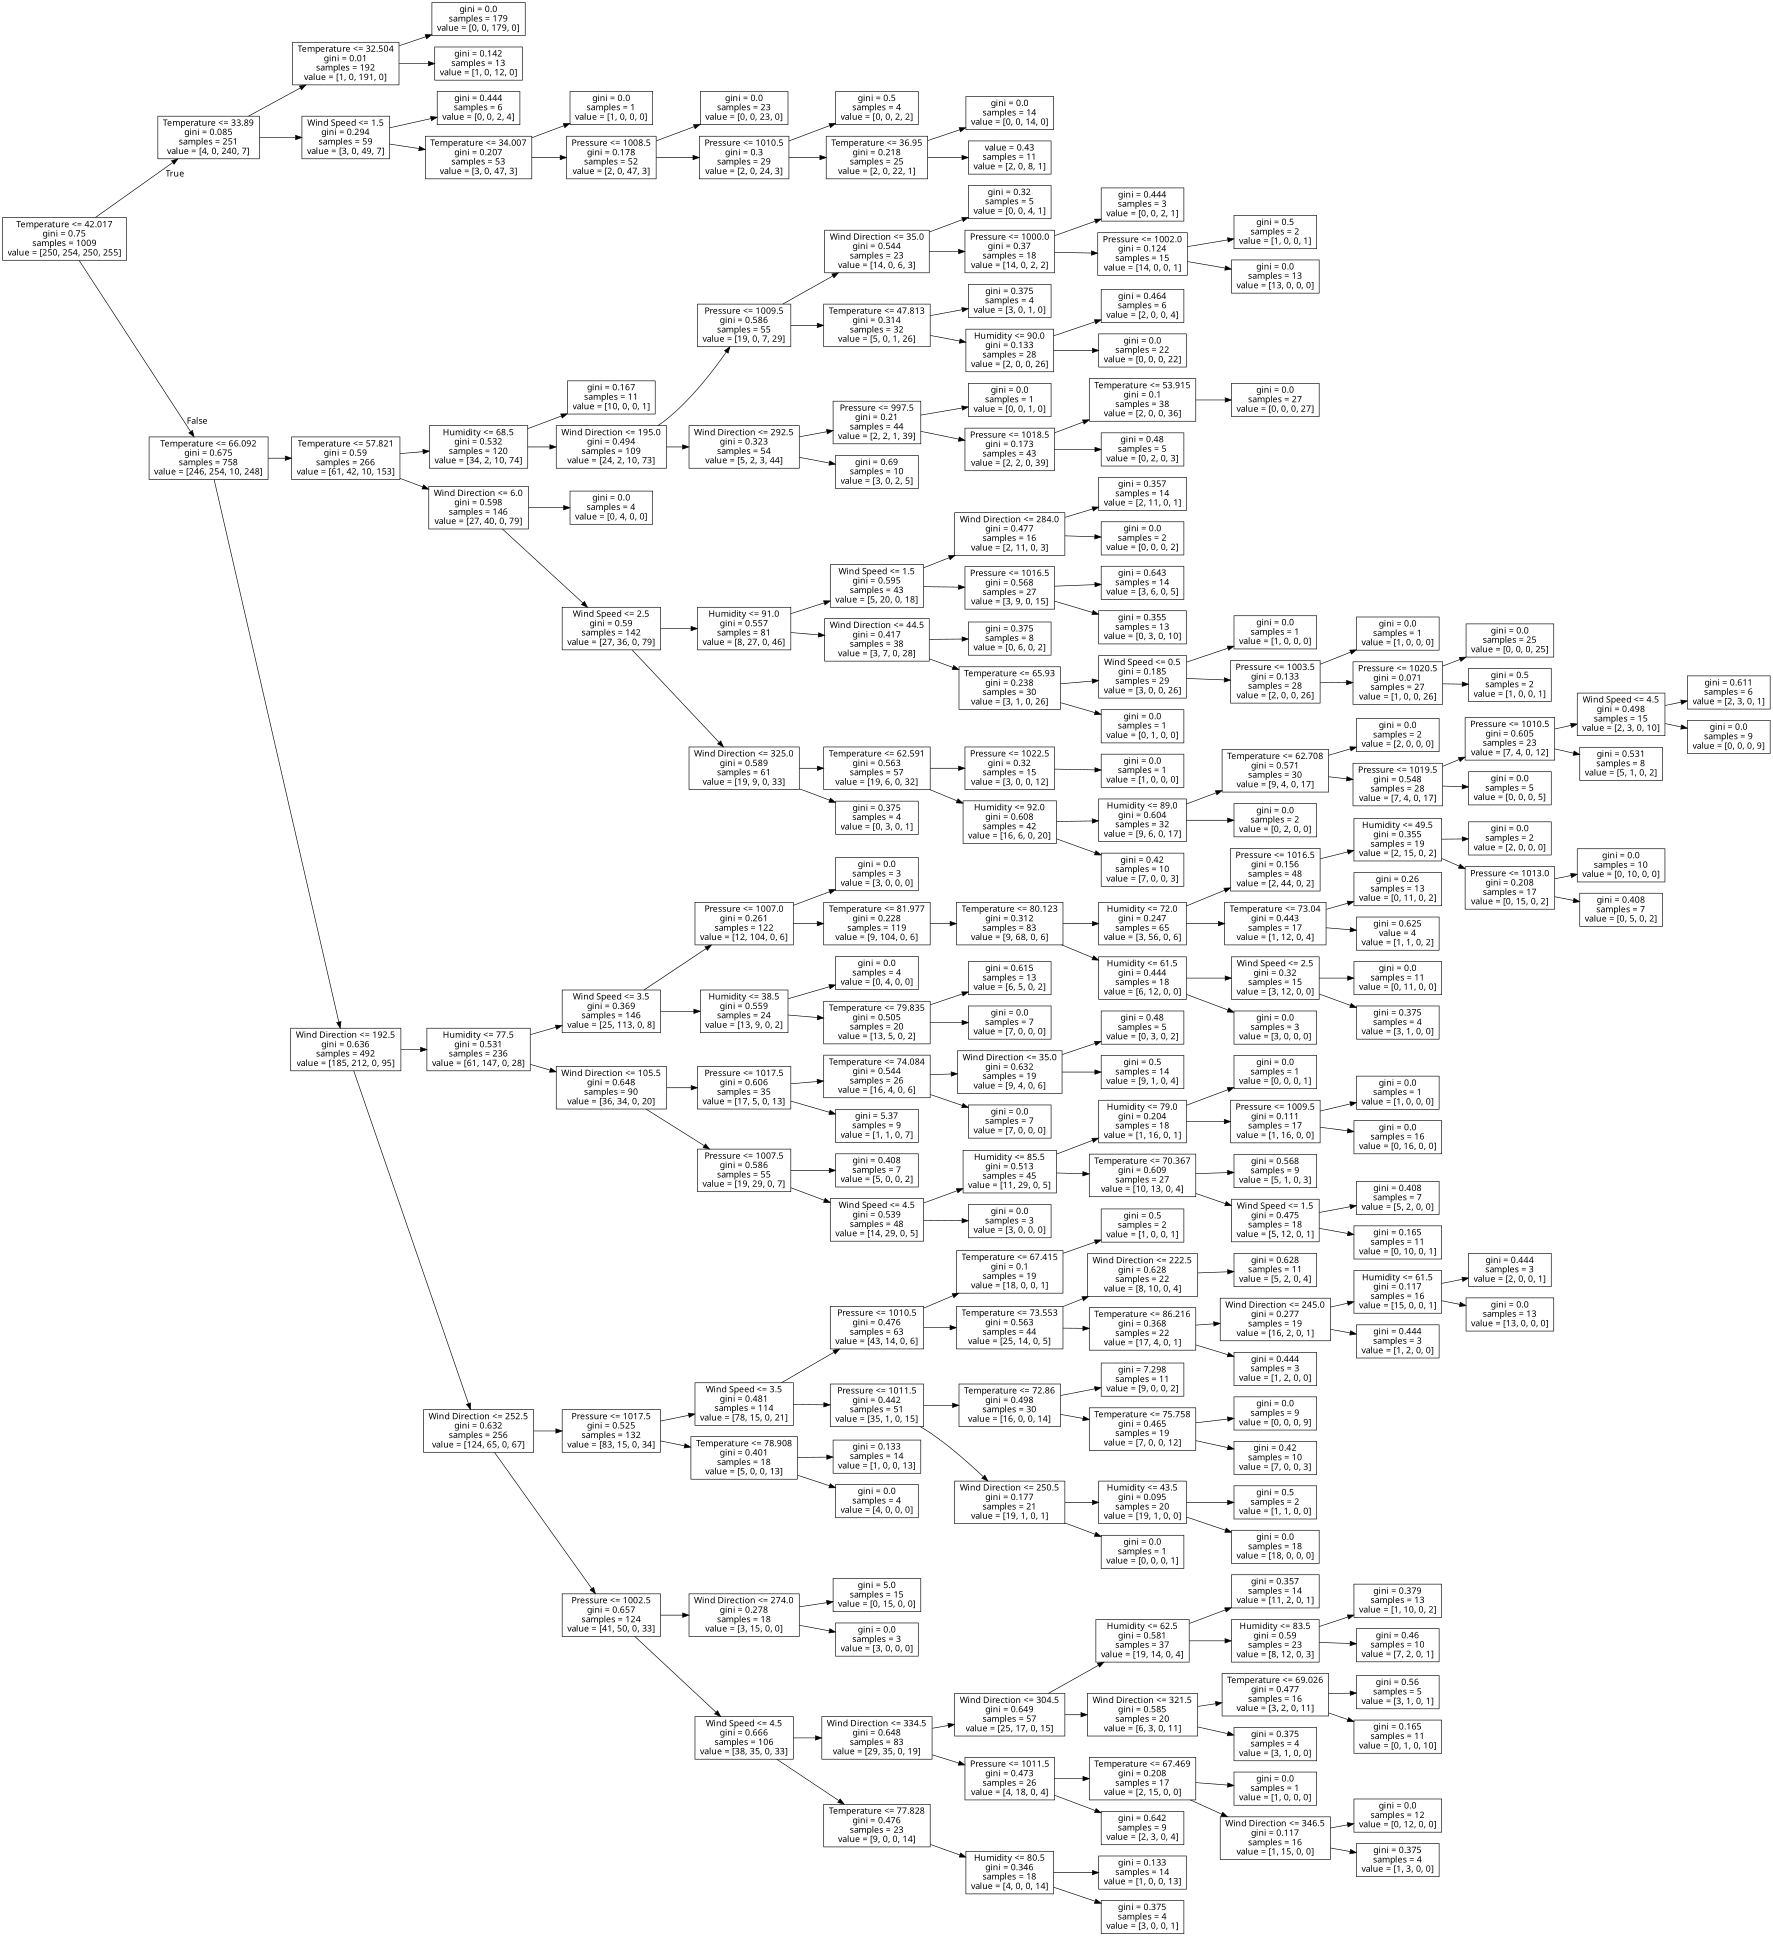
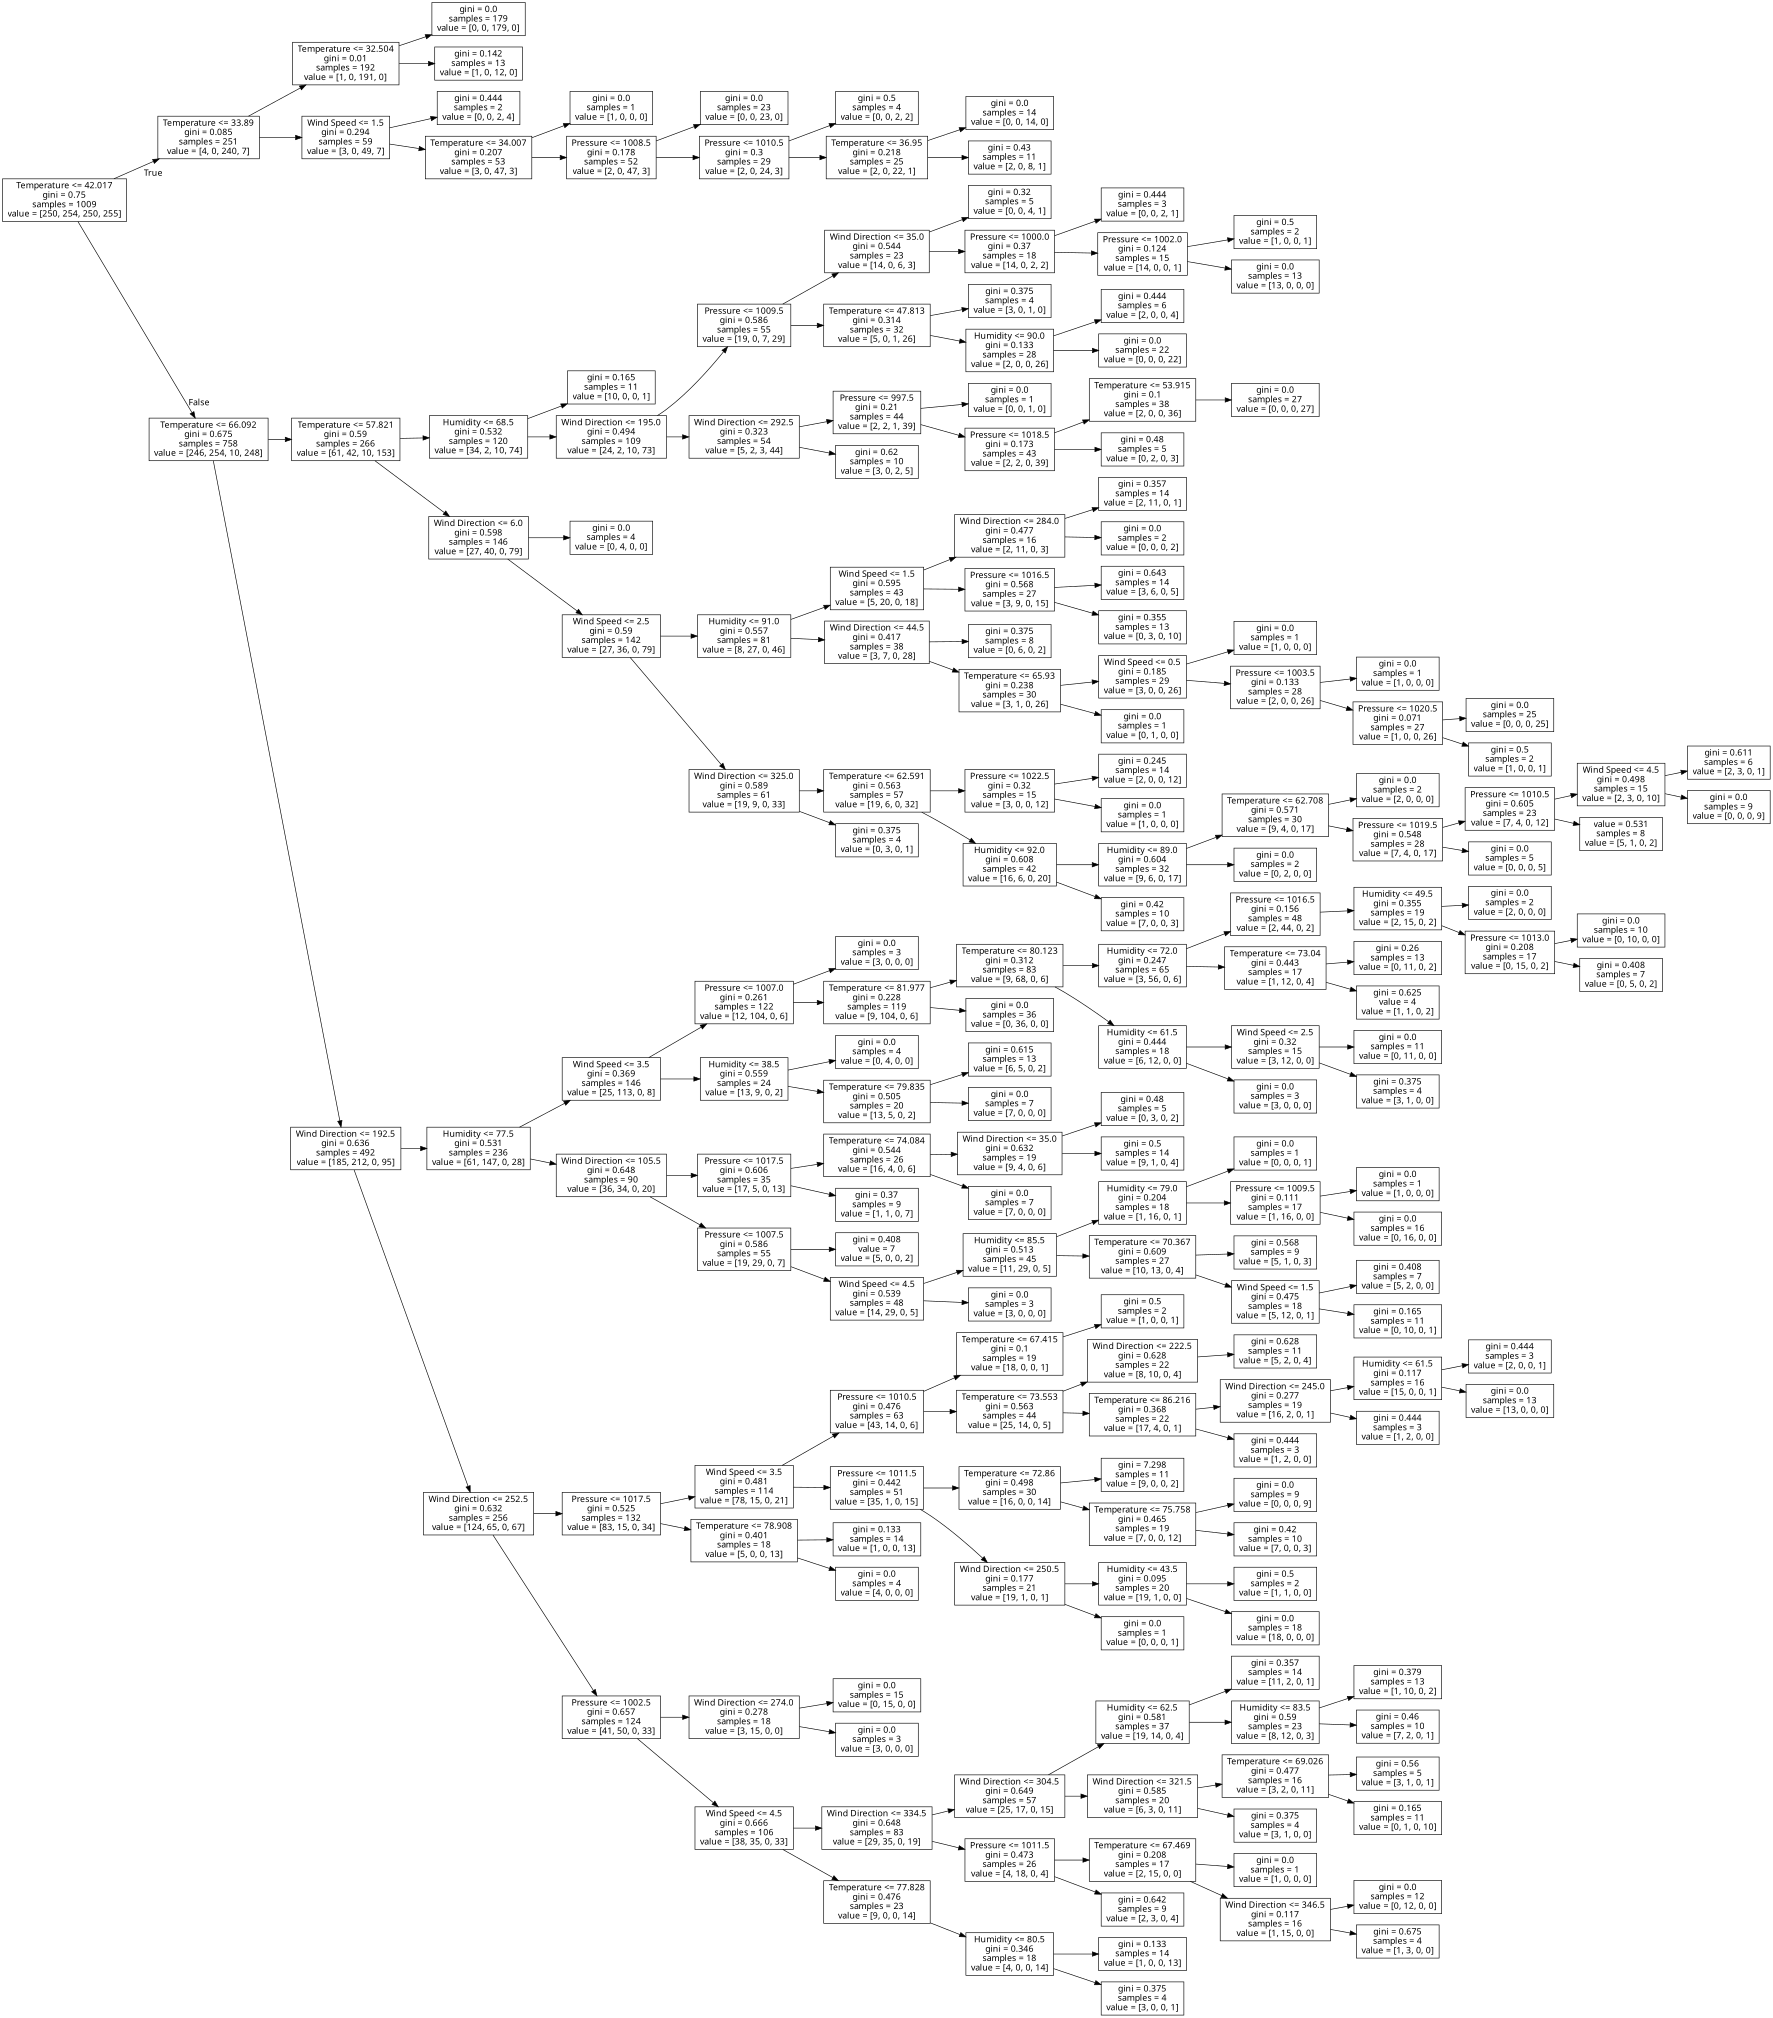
node "gini = 0.444 samples = 6 value = [0, 0, 2, 4]": label "gini = 0.444 samples = 6 value = [0, 0, 2, 4]" -> "gini = 0.444 samples = 2 value = [0, 0, 2, 4]"
node "value = 0.43 samples = 11 value = [2, 0, 8, 1]": label "value = 0.43 samples = 11 value = [2, 0, 8, 1]" -> "gini = 0.43 samples = 11 value = [2, 0, 8, 1]"
node "gini = 0.464 samples = 6 value = [2, 0, 0, 4]": label "gini = 0.464 samples = 6 value = [2, 0, 0, 4]" -> "gini = 0.444 samples = 6 value = [2, 0, 0, 4]"
node "gini = 0.167 samples = 11 value = [10, 0, 0, 1]": label "gini = 0.167 samples = 11 value = [10, 0, 0, 1]" -> "gini = 0.165 samples = 11 value = [10, 0, 0, 1]"
node "gini = 0.69 samples = 10 value = [3, 0, 2, 5]": label "gini = 0.69 samples = 10 value = [3, 0, 2, 5]" -> "gini = 0.62 samples = 10 value = [3, 0, 2, 5]"
node "gini = 0.531 samples = 8 value = [5, 1, 0, 2]": label "gini = 0.531 samples = 8 value = [5, 1, 0, 2]" -> "value = 0.531 samples = 8 value = [5, 1, 0, 2]"
node "gini = 0.245 samples = 14 value = [2, 0, 0, 12]": added
node "gini = 0.0 samples = 36 value = [0, 36, 0, 0]": added
node "gini = 5.37 samples = 9 value = [1, 1, 0, 7]": label "gini = 5.37 samples = 9 value = [1, 1, 0, 7]" -> "gini = 0.37 samples = 9 value = [1, 1, 0, 7]"
node "gini = 0.408 samples = 7 value = [5, 0, 0, 2]": label "gini = 0.408 samples = 7 value = [5, 0, 0, 2]" -> "gini = 0.408 value = 7 value = [5, 0, 0, 2]"
node "gini = 5.0 samples = 15 value = [0, 15, 0, 0]": label "gini = 5.0 samples = 15 value = [0, 15, 0, 0]" -> "gini = 0.0 samples = 15 value = [0, 15, 0, 0]"
node "gini = 0.375 samples = 4 value = [1, 3, 0, 0]": label "gini = 0.375 samples = 4 value = [1, 3, 0, 0]" -> "gini = 0.675 samples = 4 value = [1, 3, 0, 0]"
